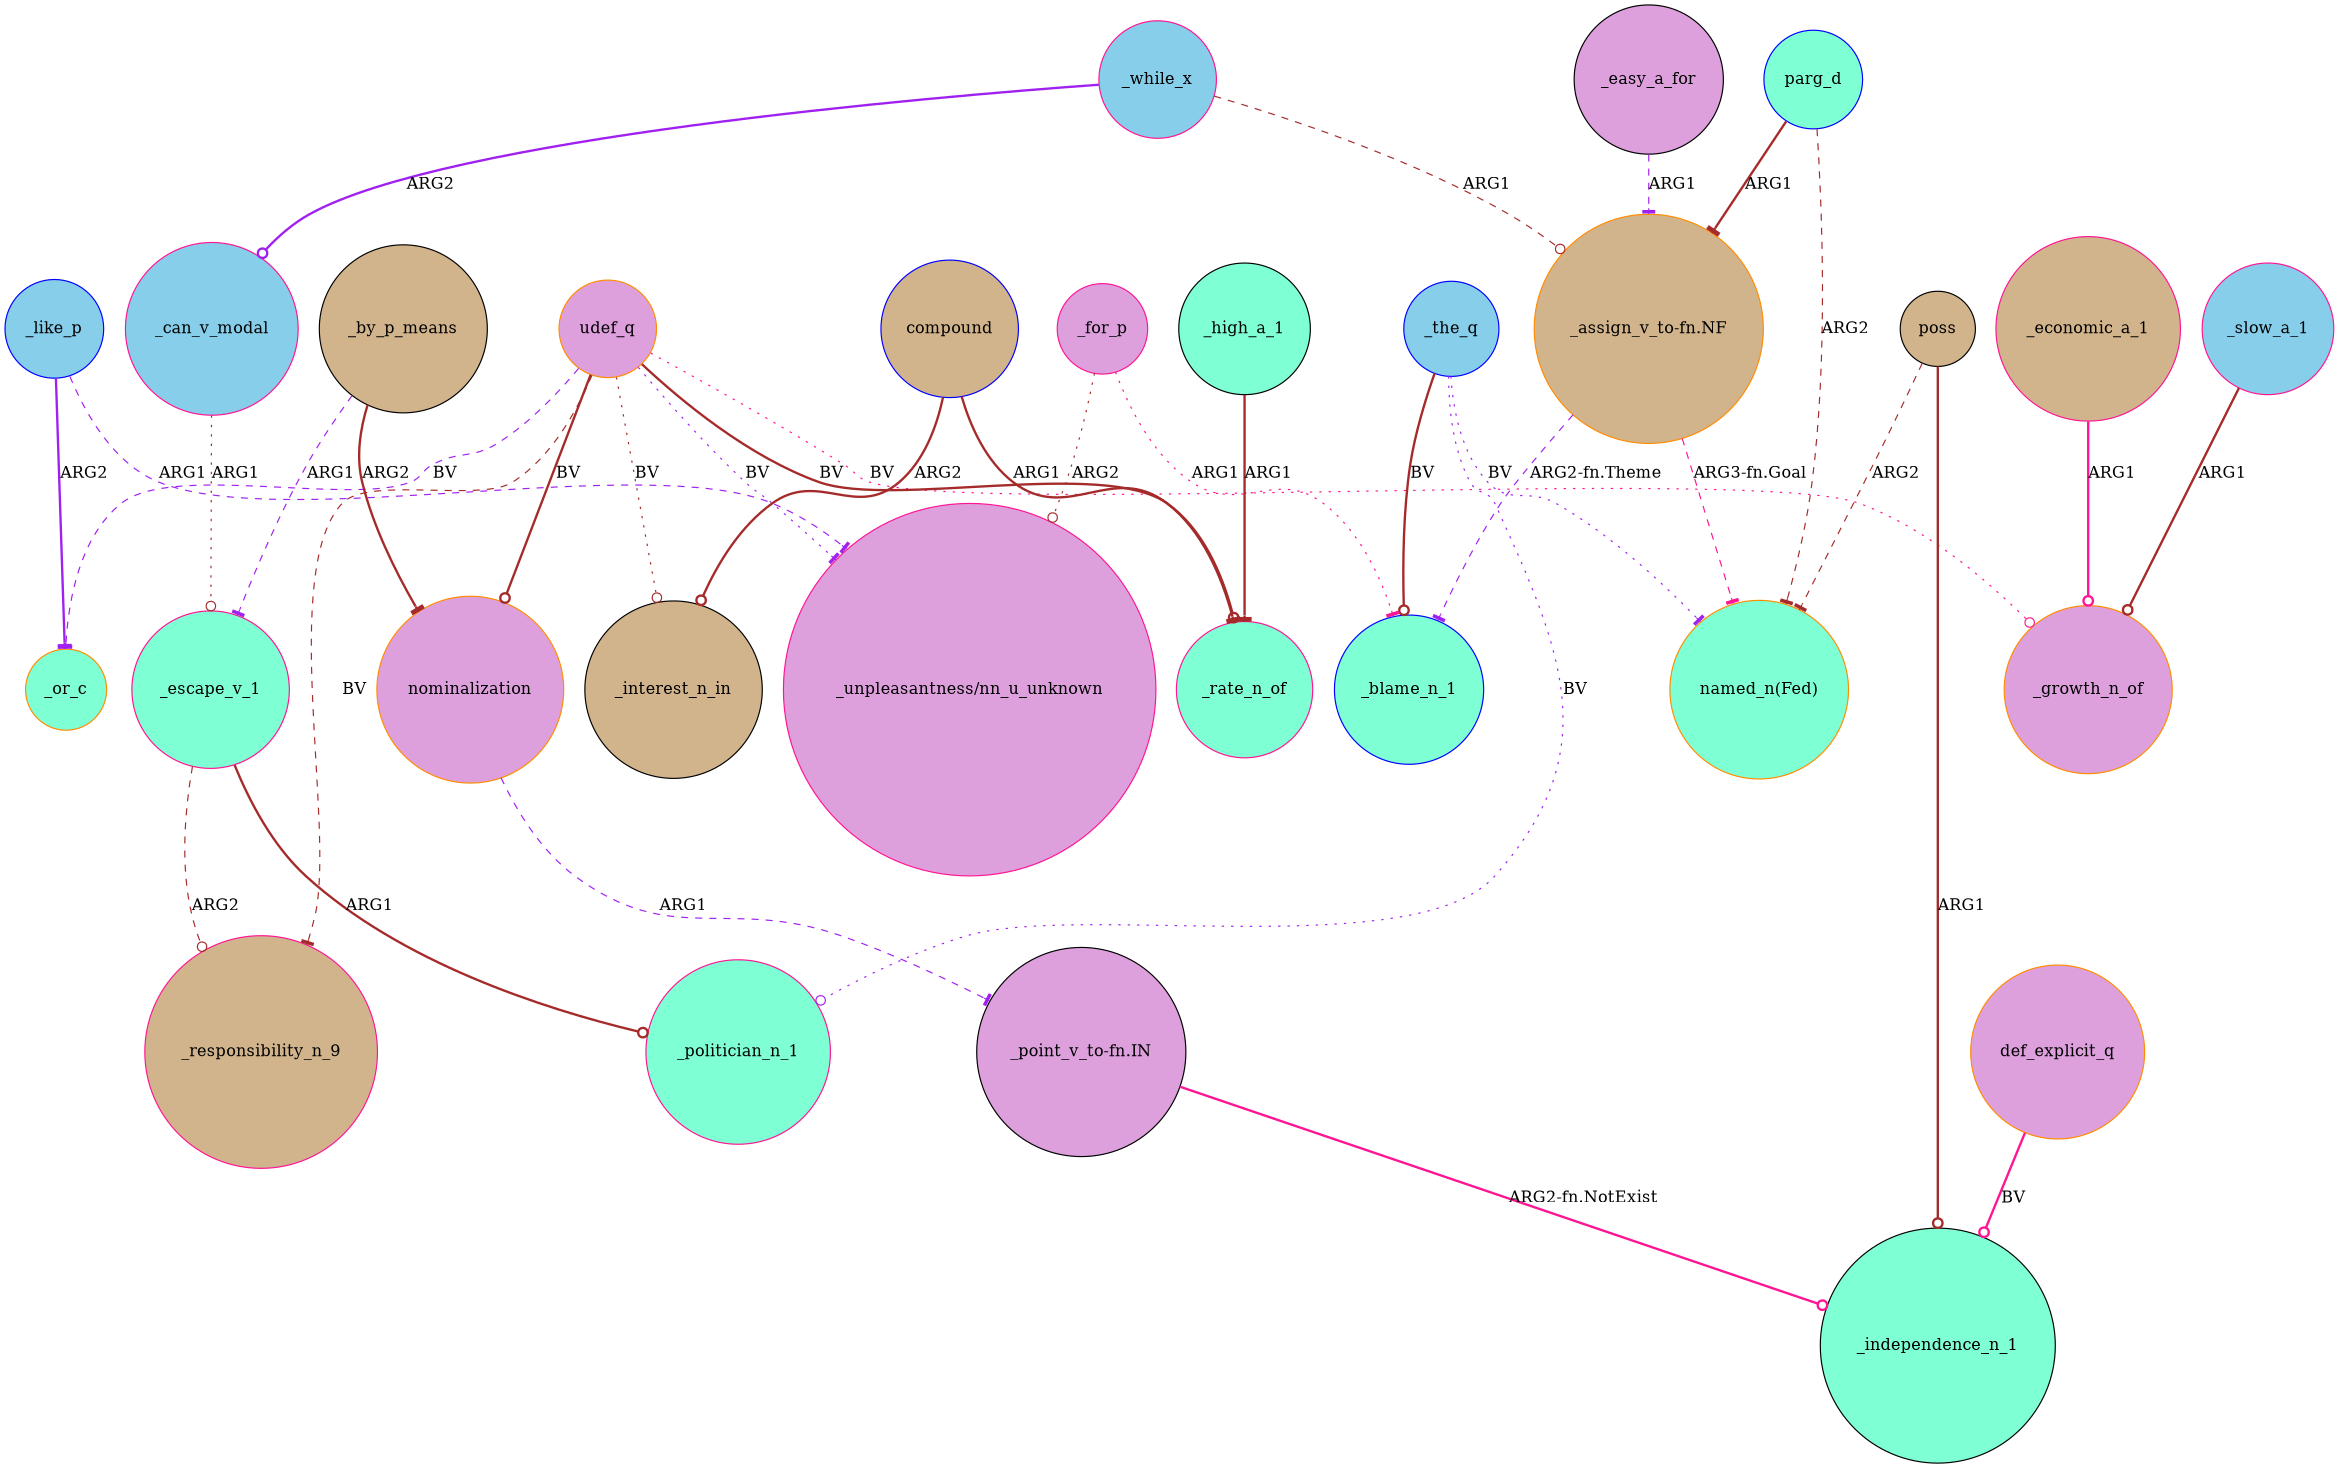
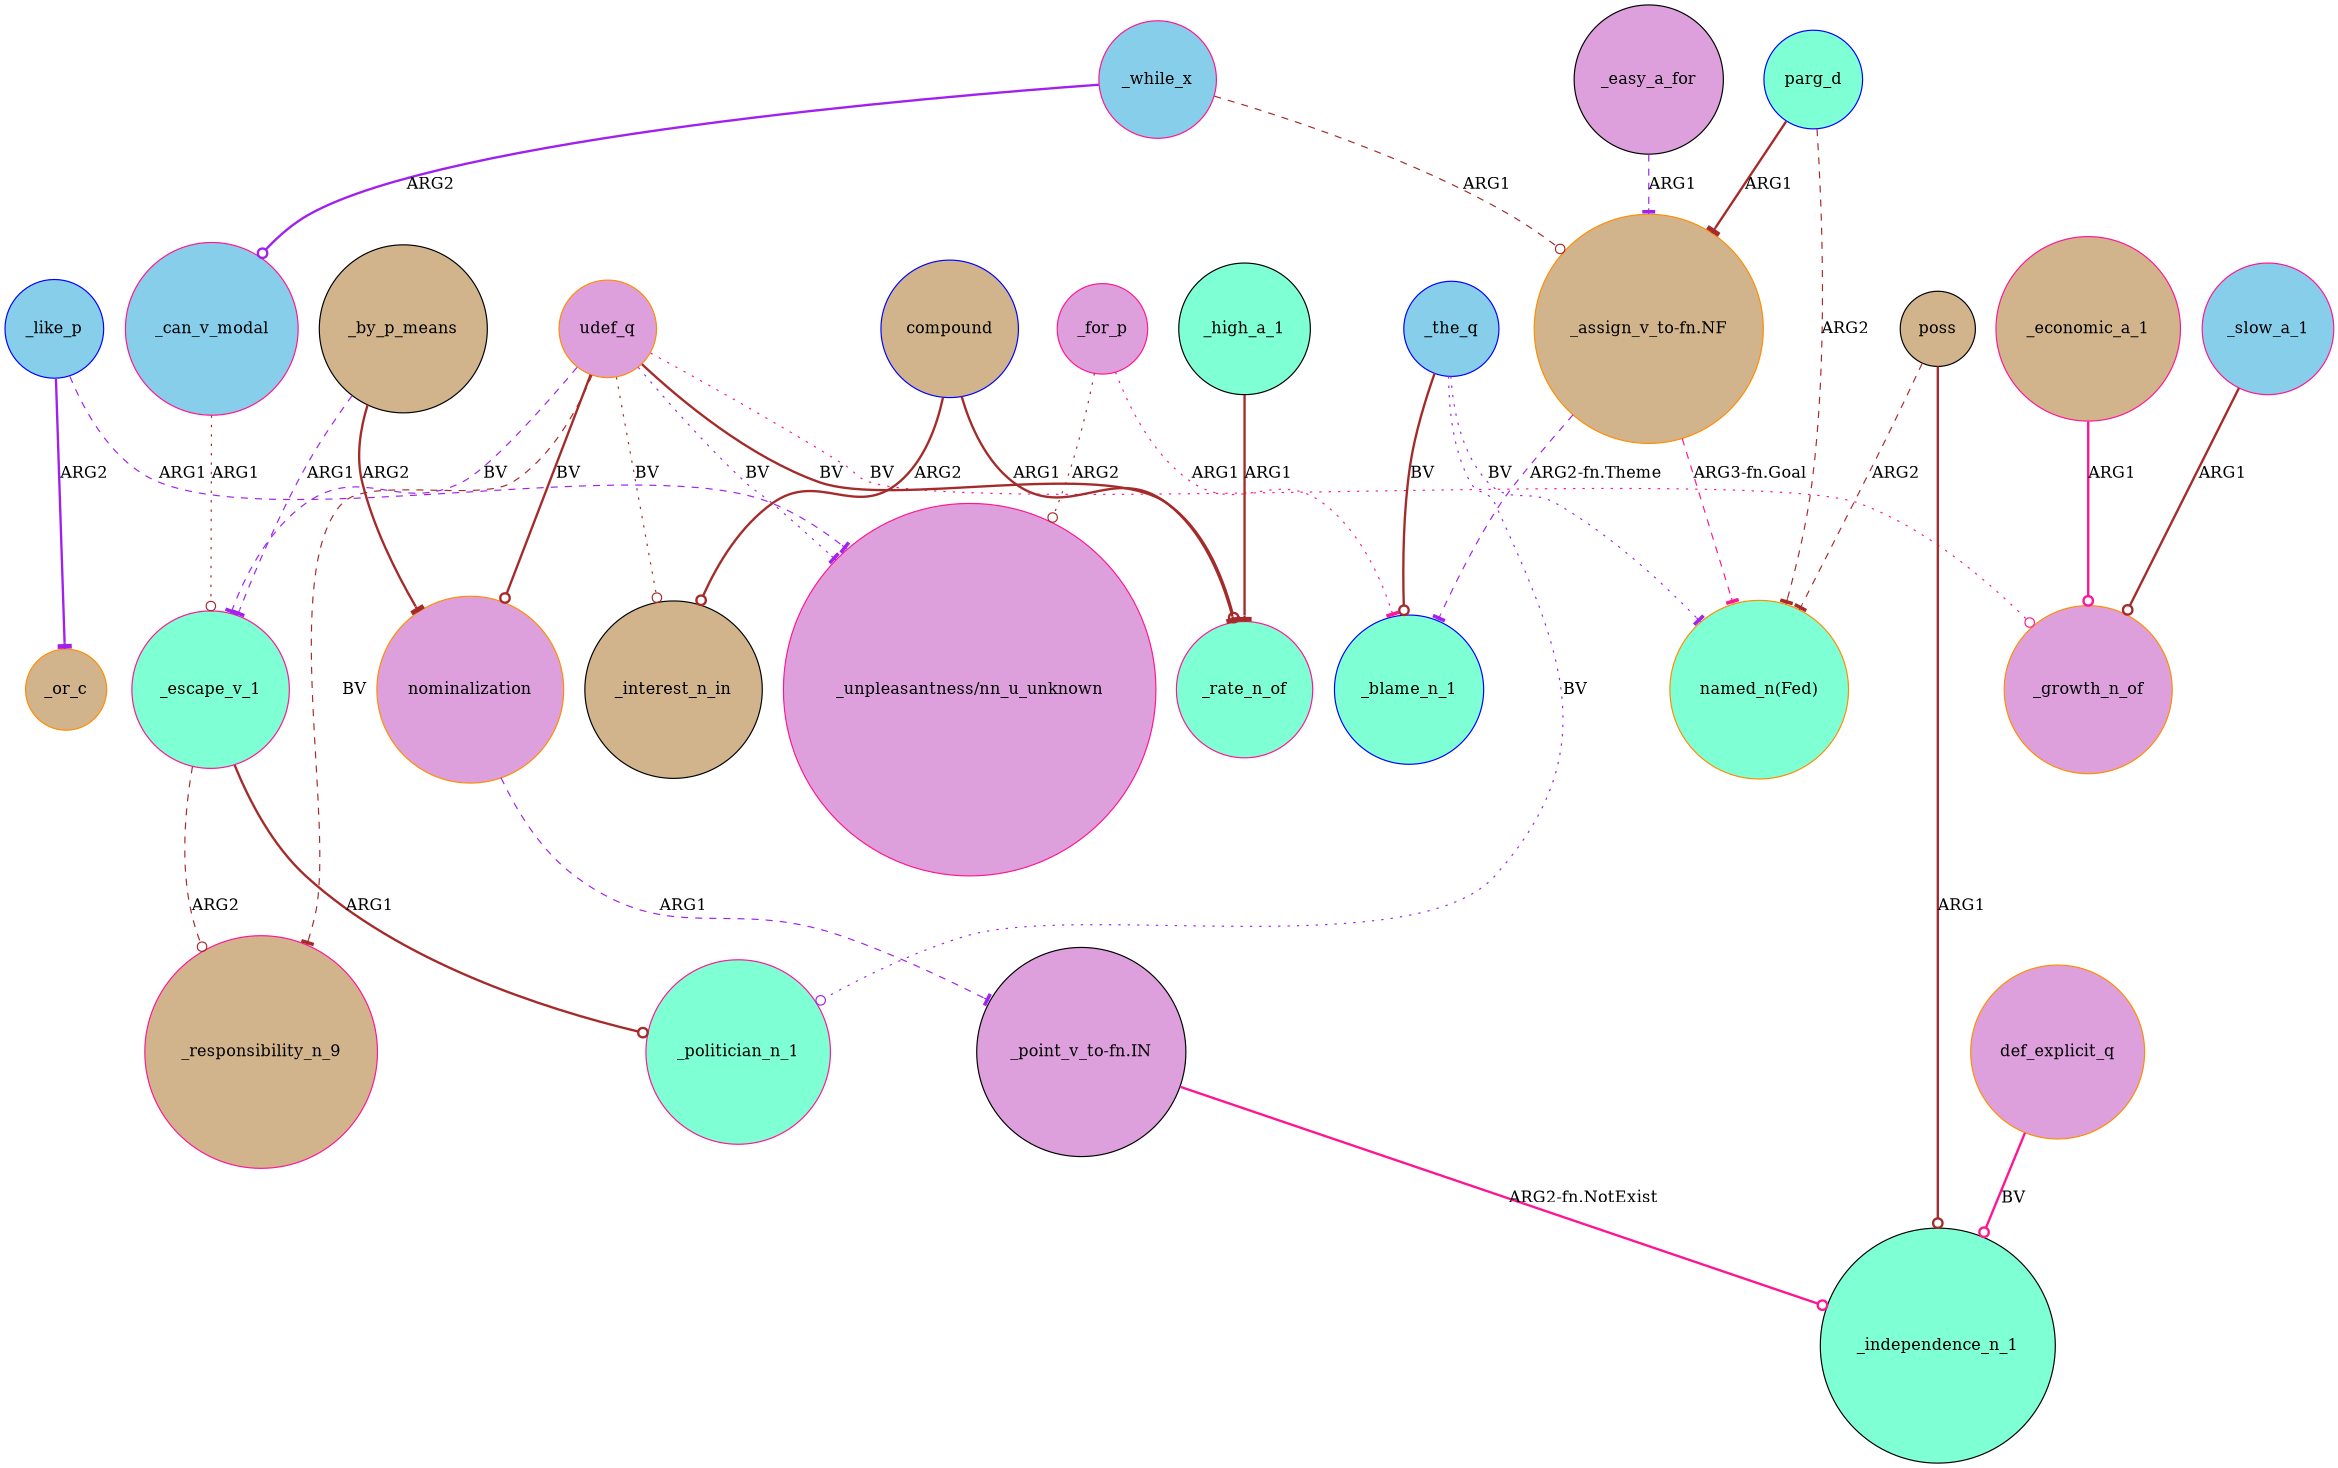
edge "udef_q" -> "_or_c": now "udef_q" -> "_escape_v_1"
node "_or_c": fillcolor aquamarine -> tan
